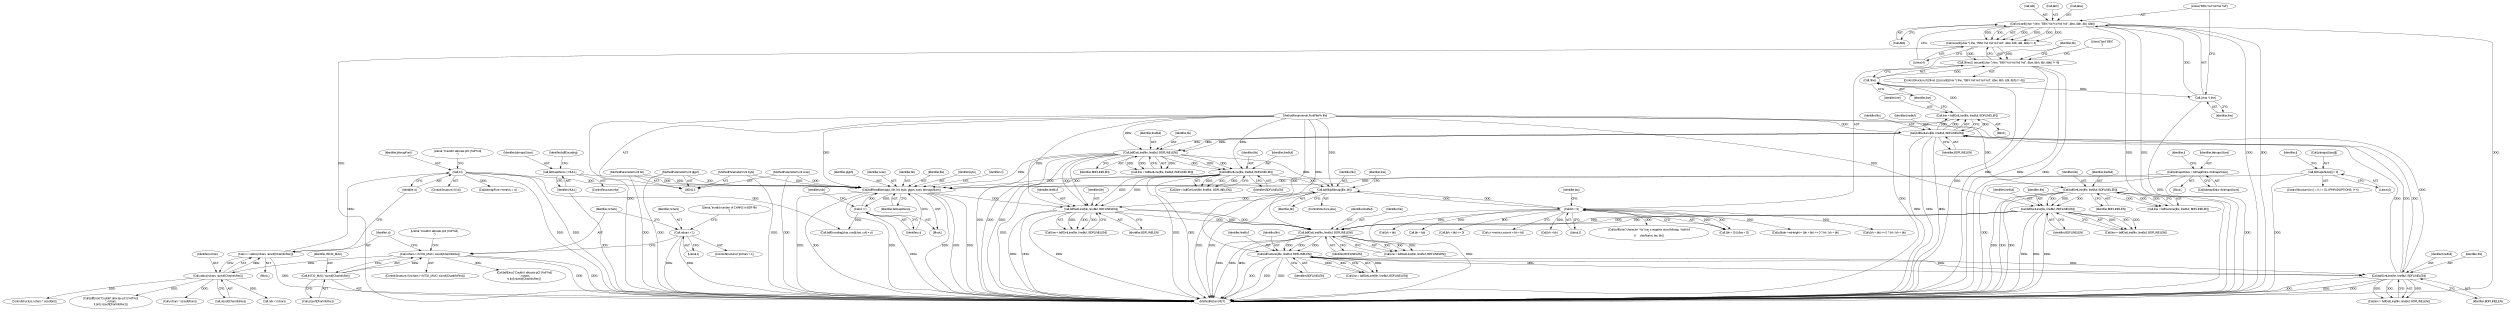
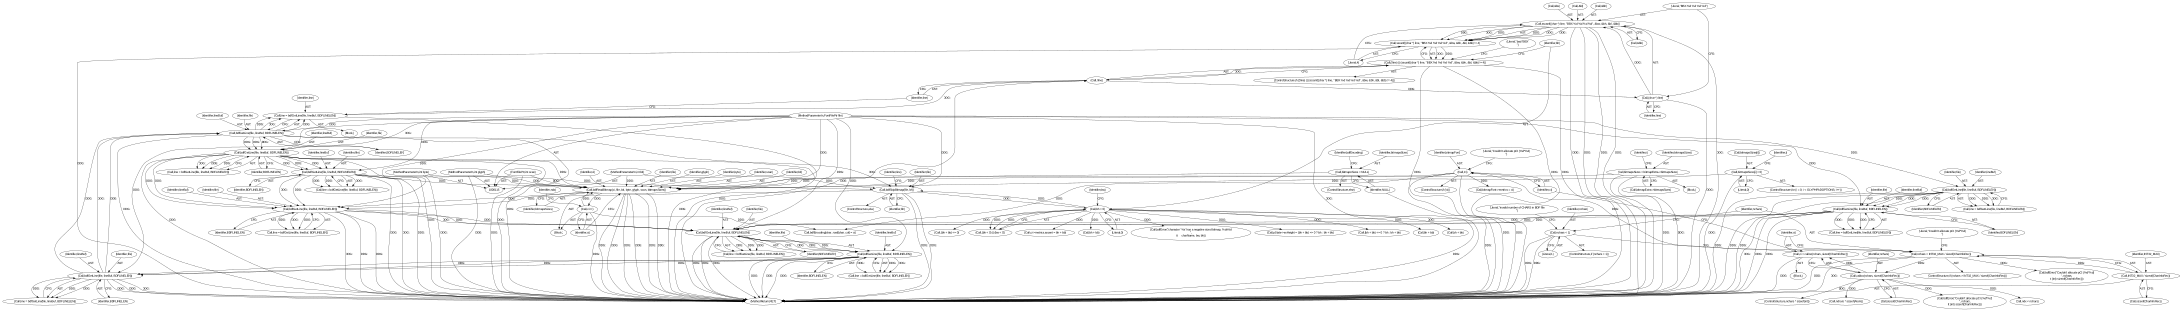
node "(MethodParameterIn,int scan)": label "(MethodParameterIn,int scan)" -> "(FontFilePtr,int scan)"
edge "(Call,bh < 0)" -> "(Call,ci->metrics.ascent = bh + bb)": label "CFG: " -> "DDG: "
edge "(MethodParameterIn,int bit)" -> "(MethodReturn,RET)": now "(MethodParameterIn,int bit)" -> "(Call,bdfSkipBitmap(file, bh))"
